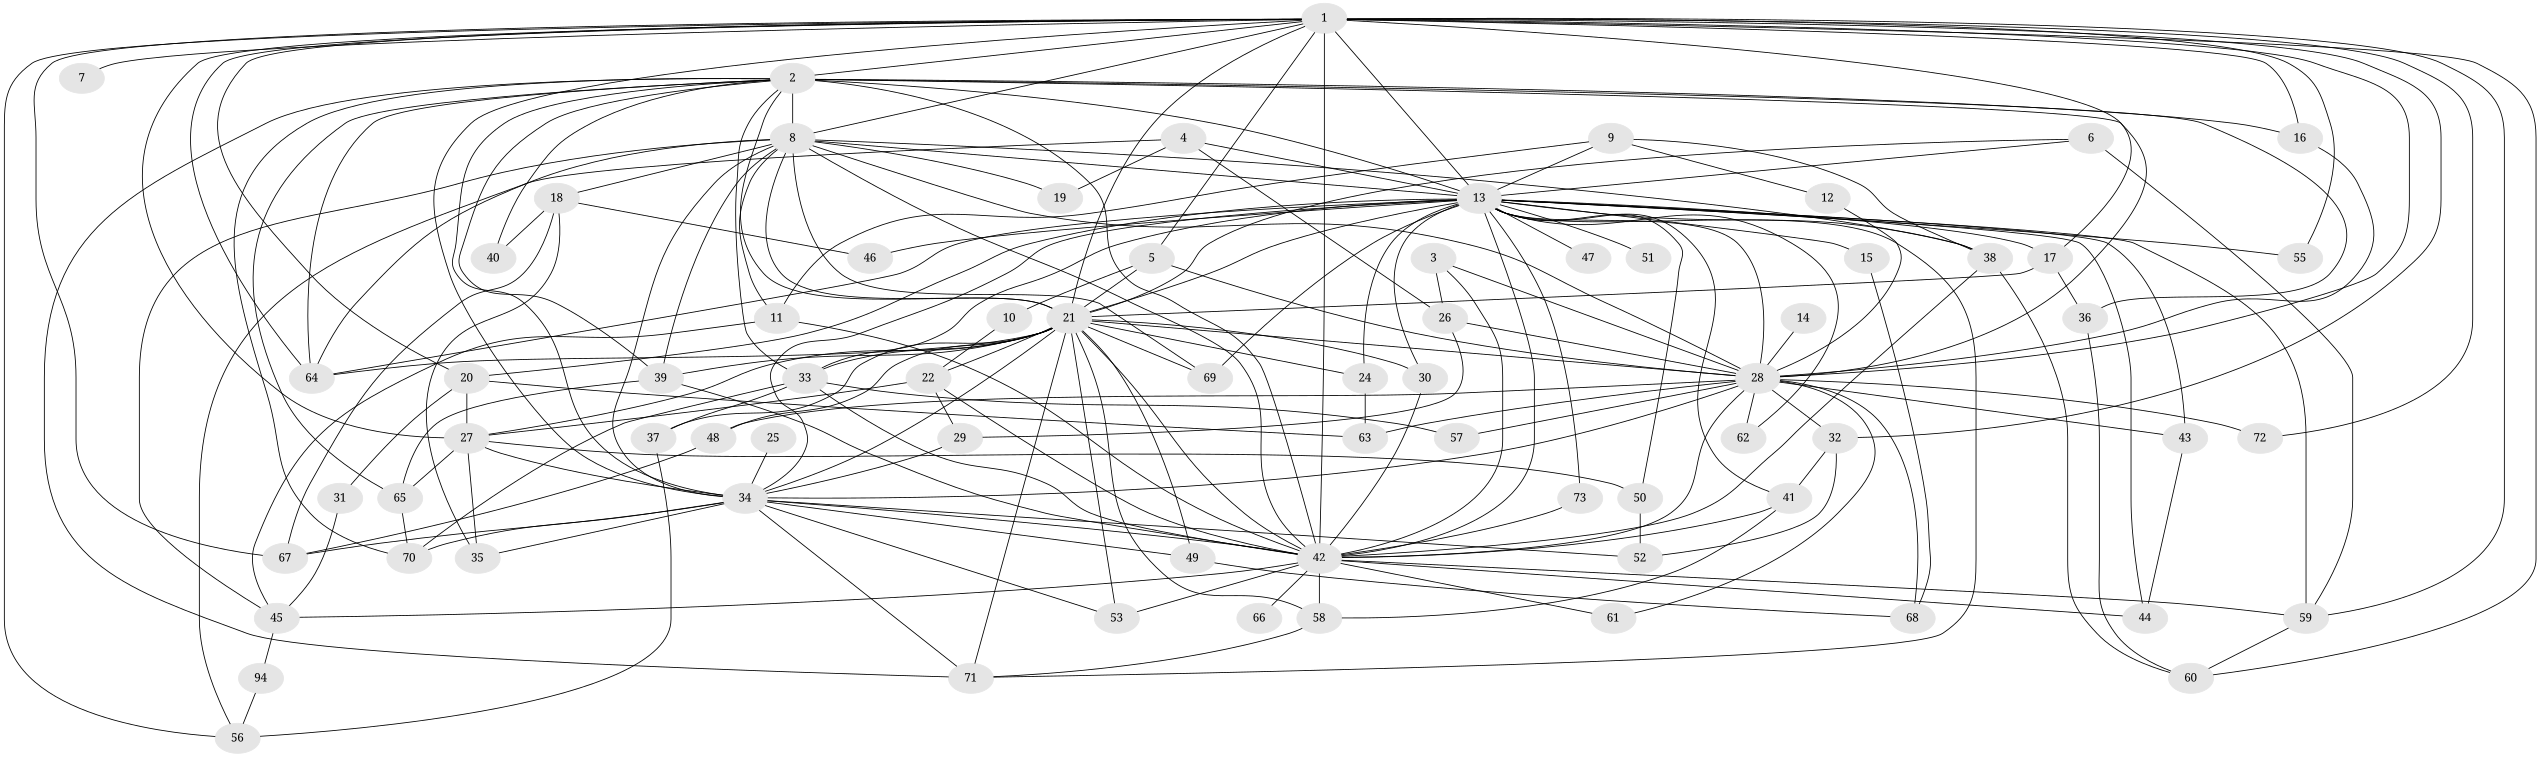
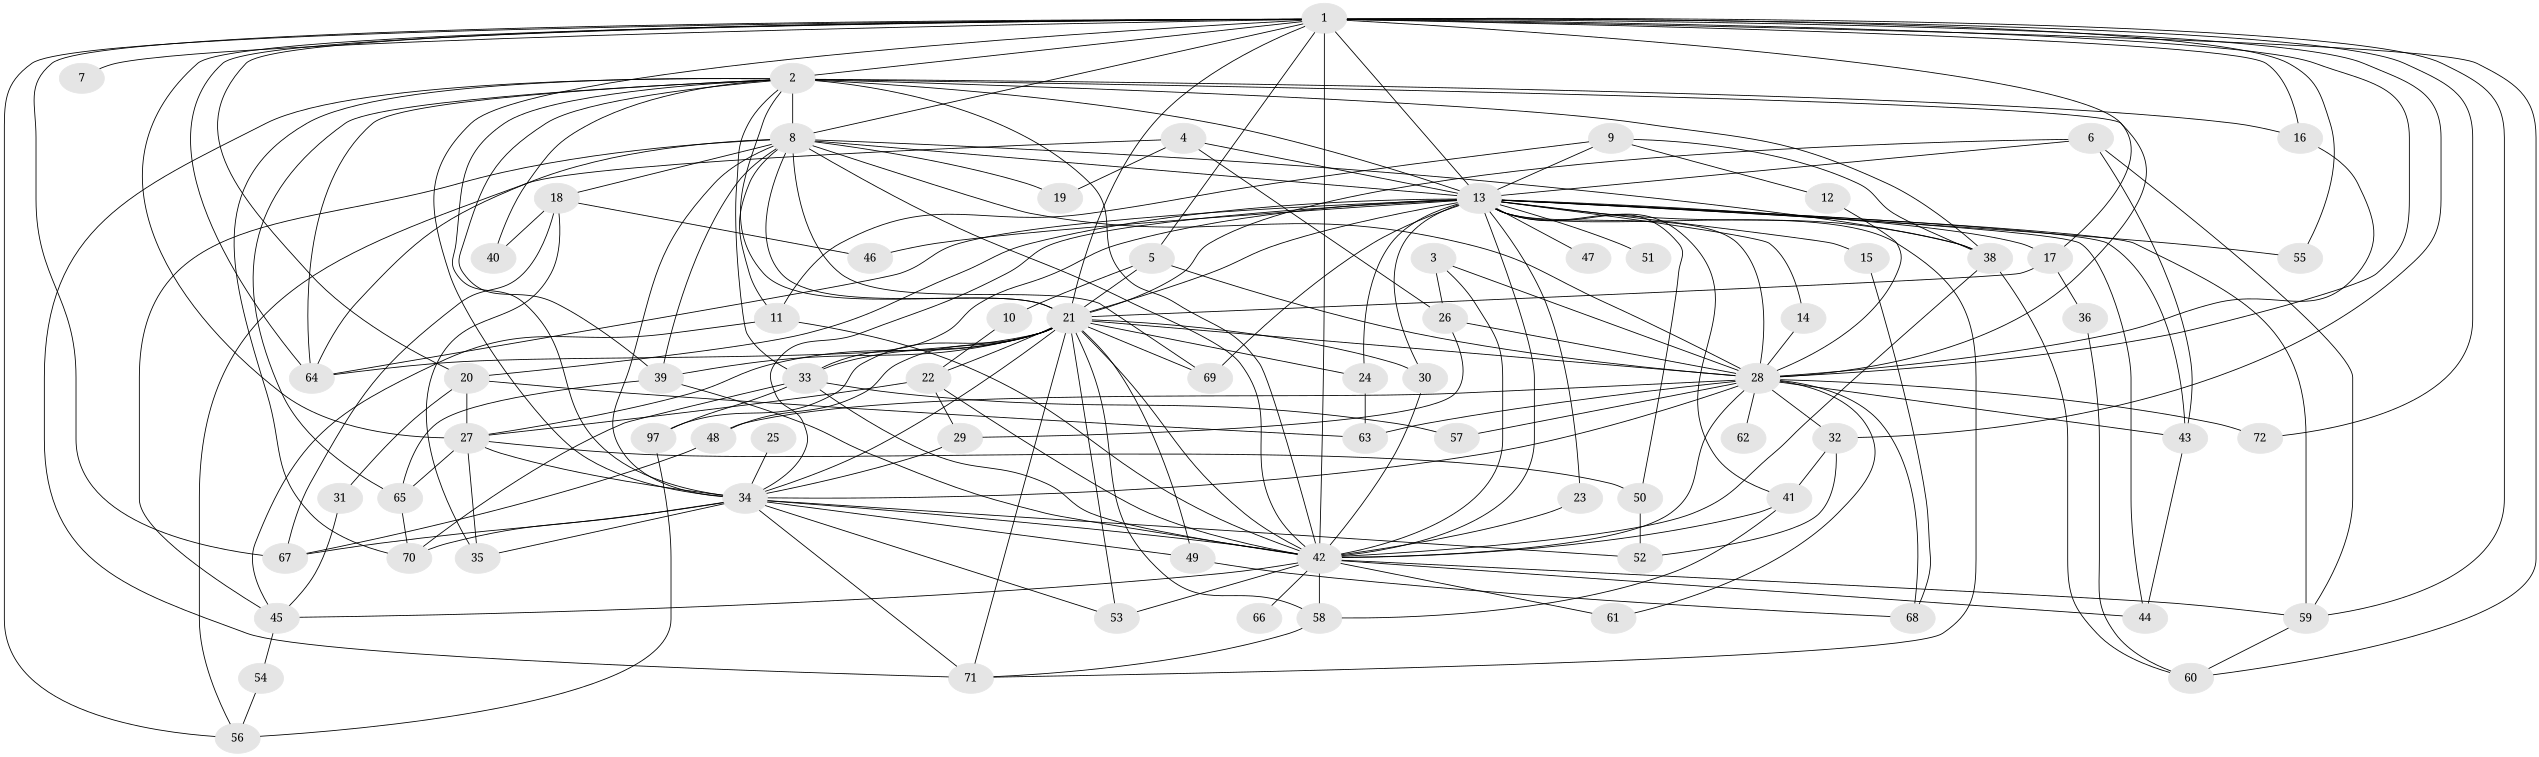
edge "2" -- "36": now "2" -- "38"
edge "13" -- "62": now "13" -- "14"
edge "6" -- "43": added
node "37": label "37" -> "97"
node "73": label "73" -> "23"
node "94": label "94" -> "54"
